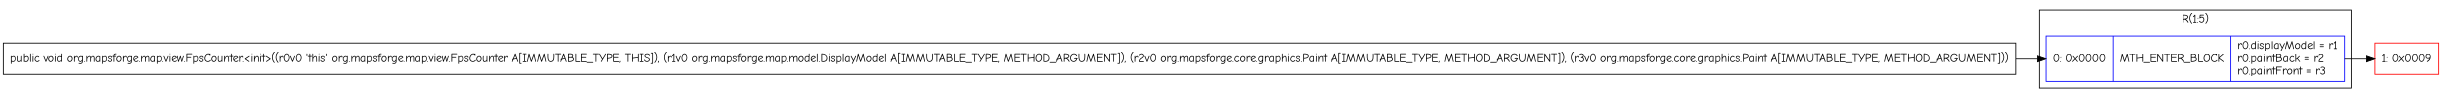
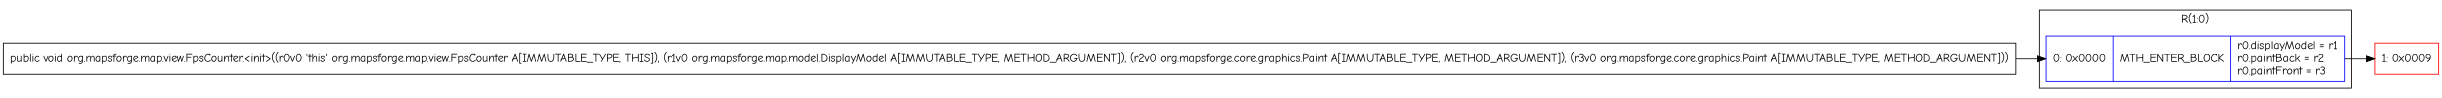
cluster "R(1:5)": label "R(1:5)" -> "R(1:0)"
